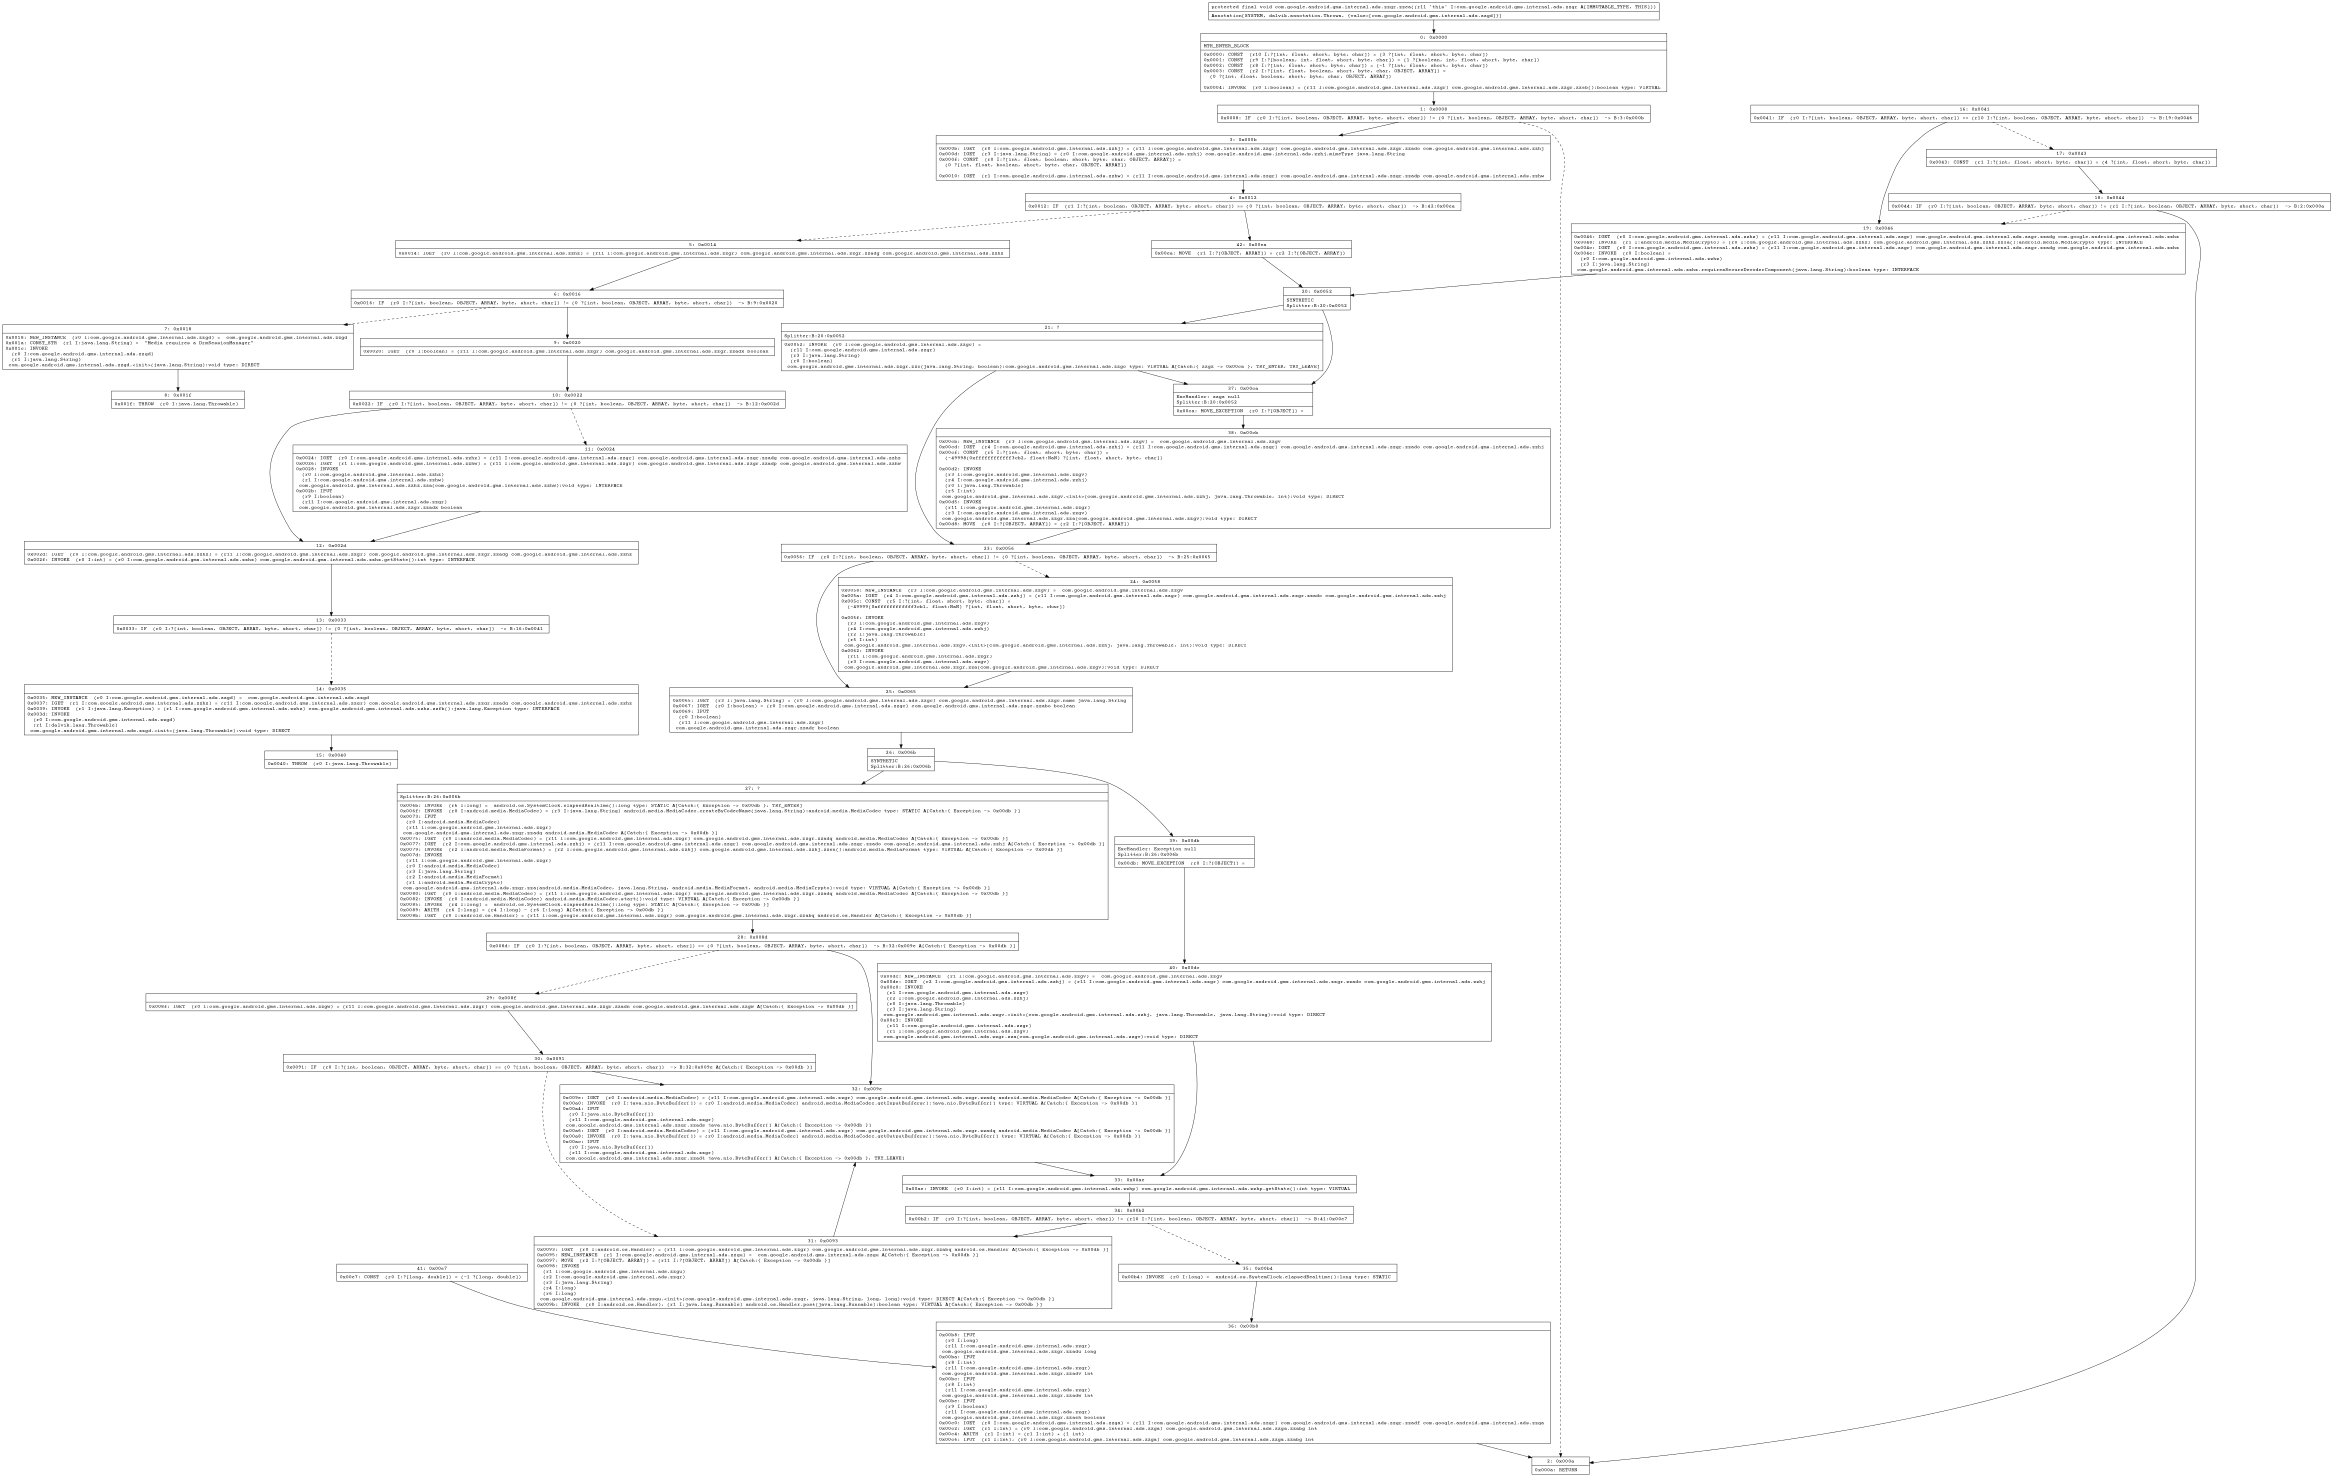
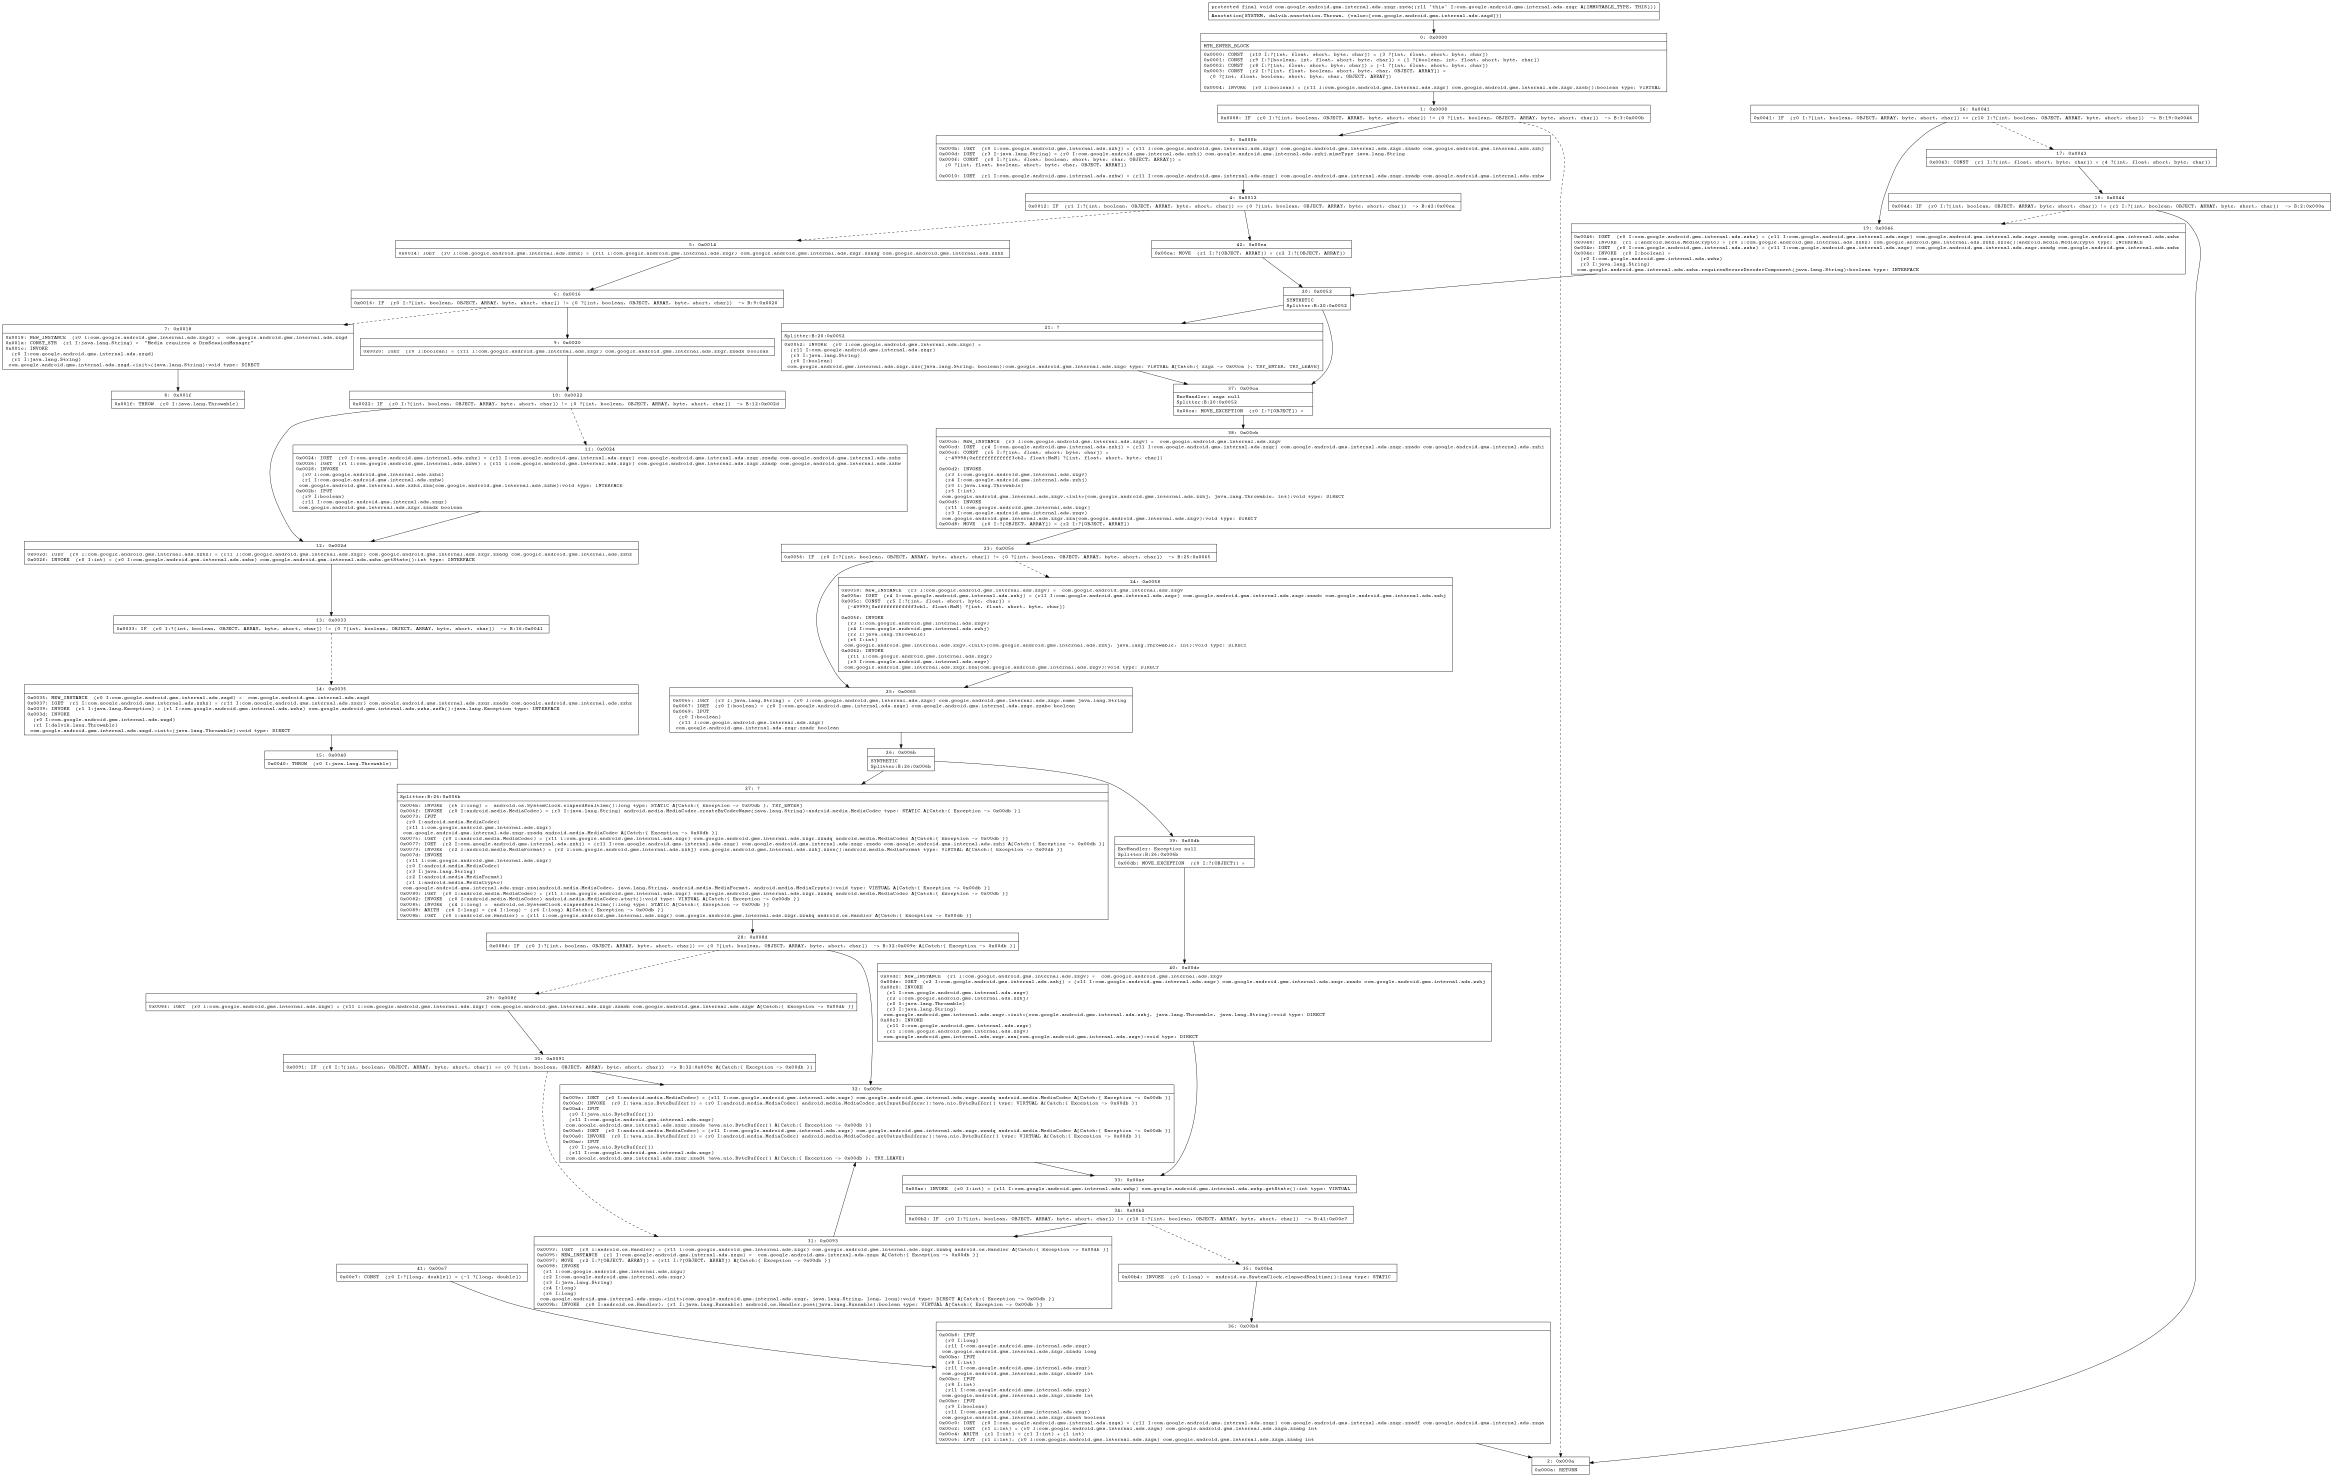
edge "21: ?" -> "23: 0x0056": removed
